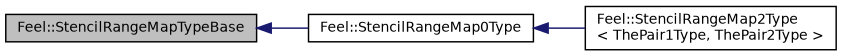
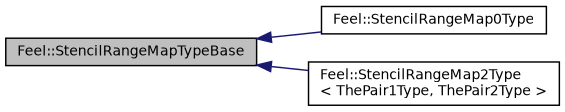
edge "Feel::StencilRangeMap2Type < ThePair1Type, ThePair2Type >" -> "Feel::StencilRangeMap0Type": now "Feel::StencilRangeMap2Type < ThePair1Type, ThePair2Type >" -> "Feel::StencilRangeMapTypeBase"
